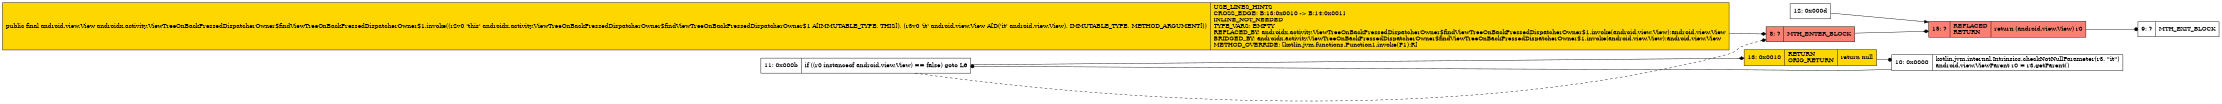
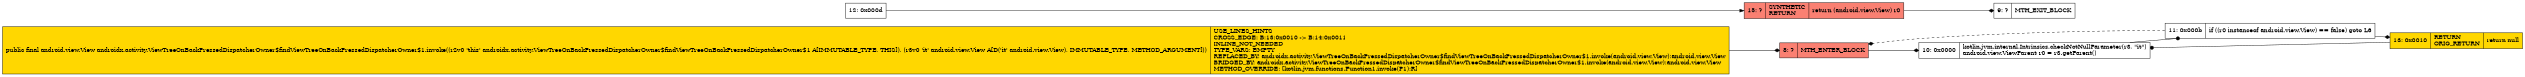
node "15: ?": text "REPLACED" -> "SYNTHETIC"
edge "15: ?" -> "9: ?": arrowhead dot -> diamond
edge "8: ?" -> "15: ?": now "8: ?" -> "10: 0x0000"
